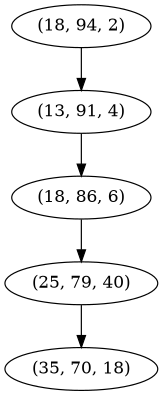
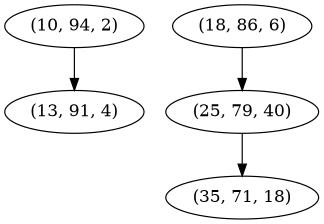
node "(18, 94, 2)": label "(18, 94, 2)" -> "(10, 94, 2)"
edge "(13, 91, 4)" -> "(18, 86, 6)": removed
node "(35, 70, 18)": label "(35, 70, 18)" -> "(35, 71, 18)"
